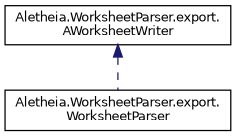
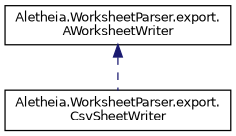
node "Aletheia.WorksheetParser.export. WorksheetParser": label "Aletheia.WorksheetParser.export. WorksheetParser" -> "Aletheia.WorksheetParser.export. CsvSheetWriter"
